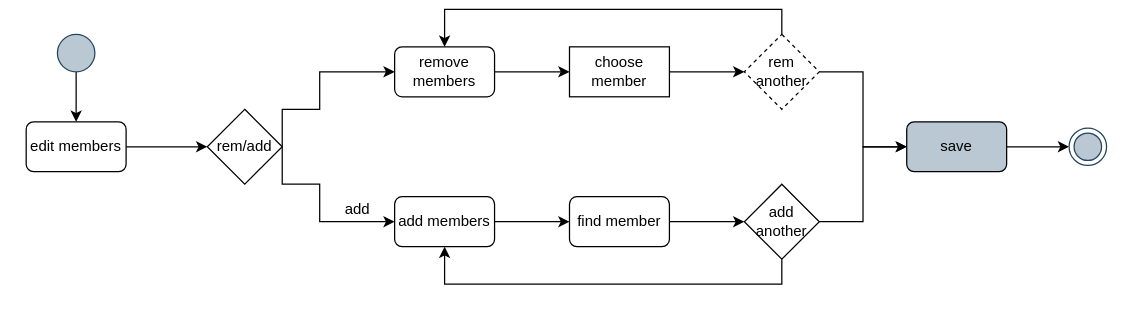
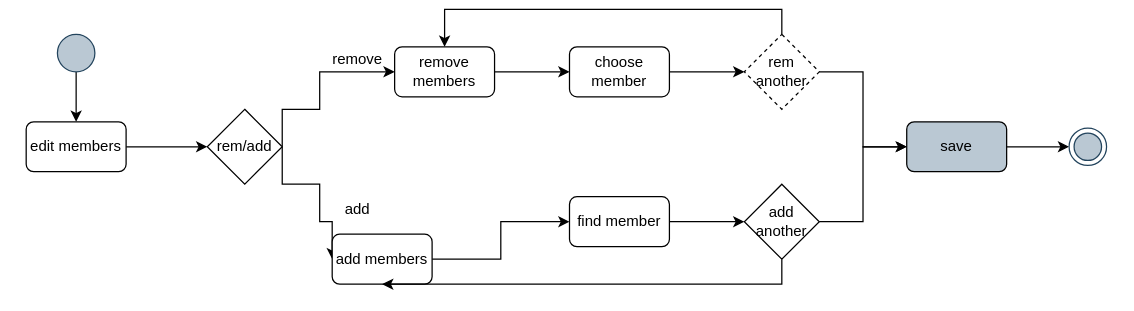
node "remove": added
node "choose member": shape rectangle -> rounded rectangle
node "add members": moved (444, 222) -> (382, 259)
